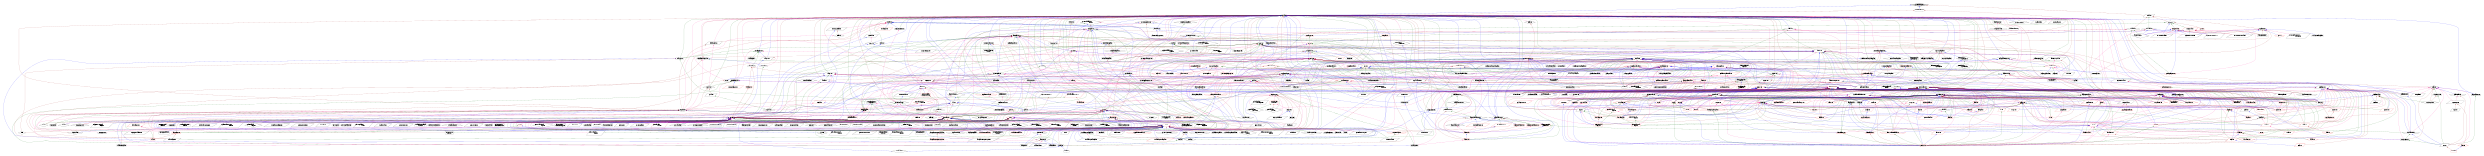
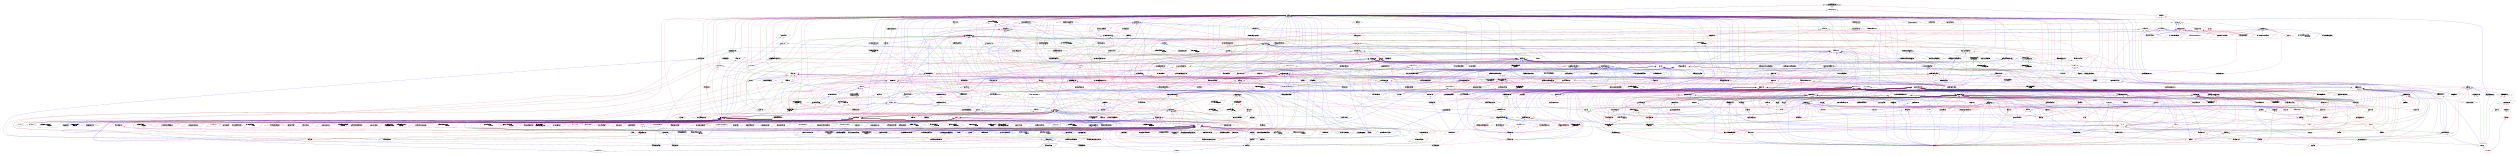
node "iterator.hpp": added
